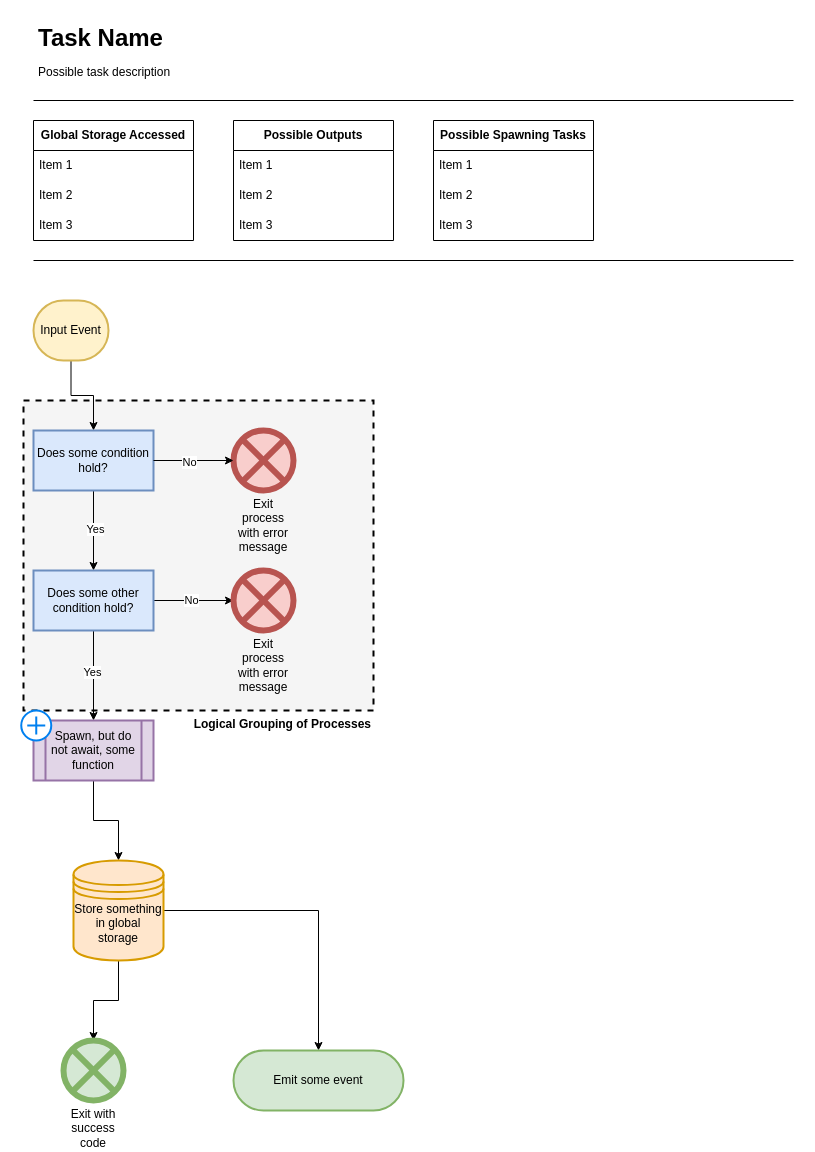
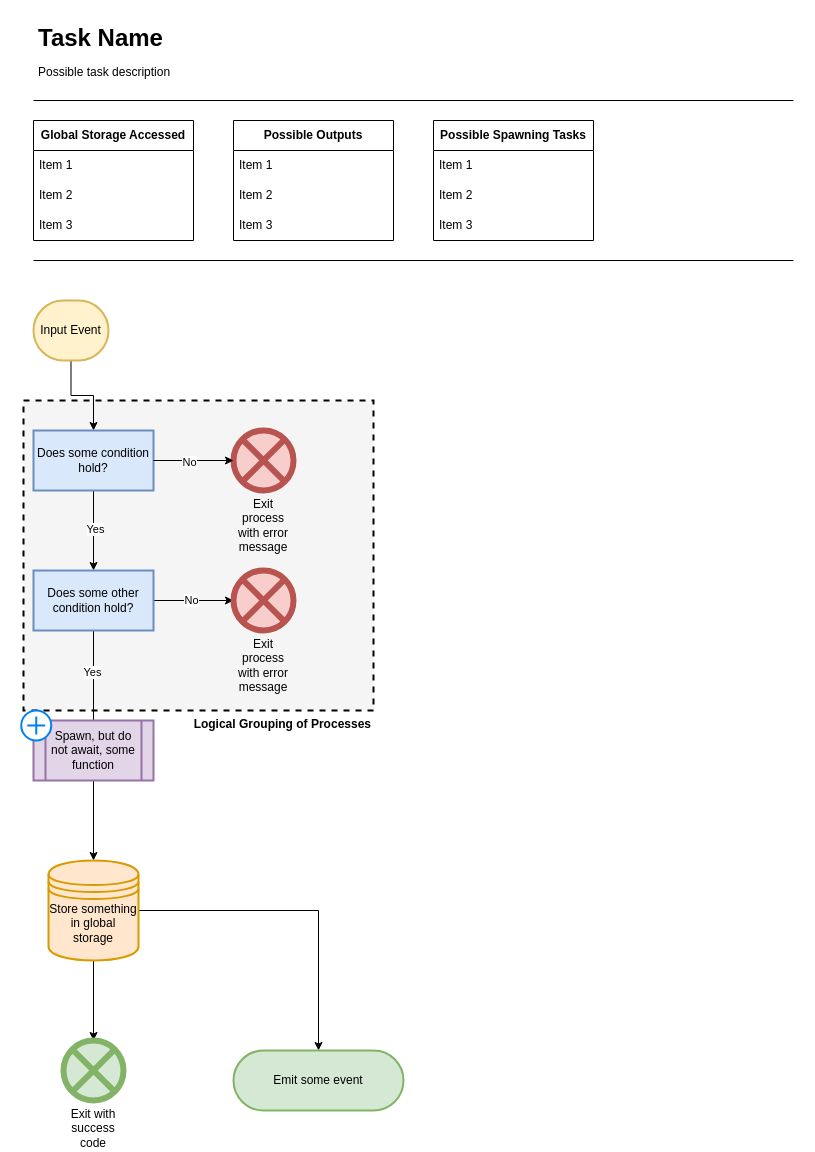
edge "Does some other condition hold?" -> "Spawn, but do not await, some function": arrowhead classic -> none
node "Store something in global storage": moved (119, 911) -> (94, 911)
